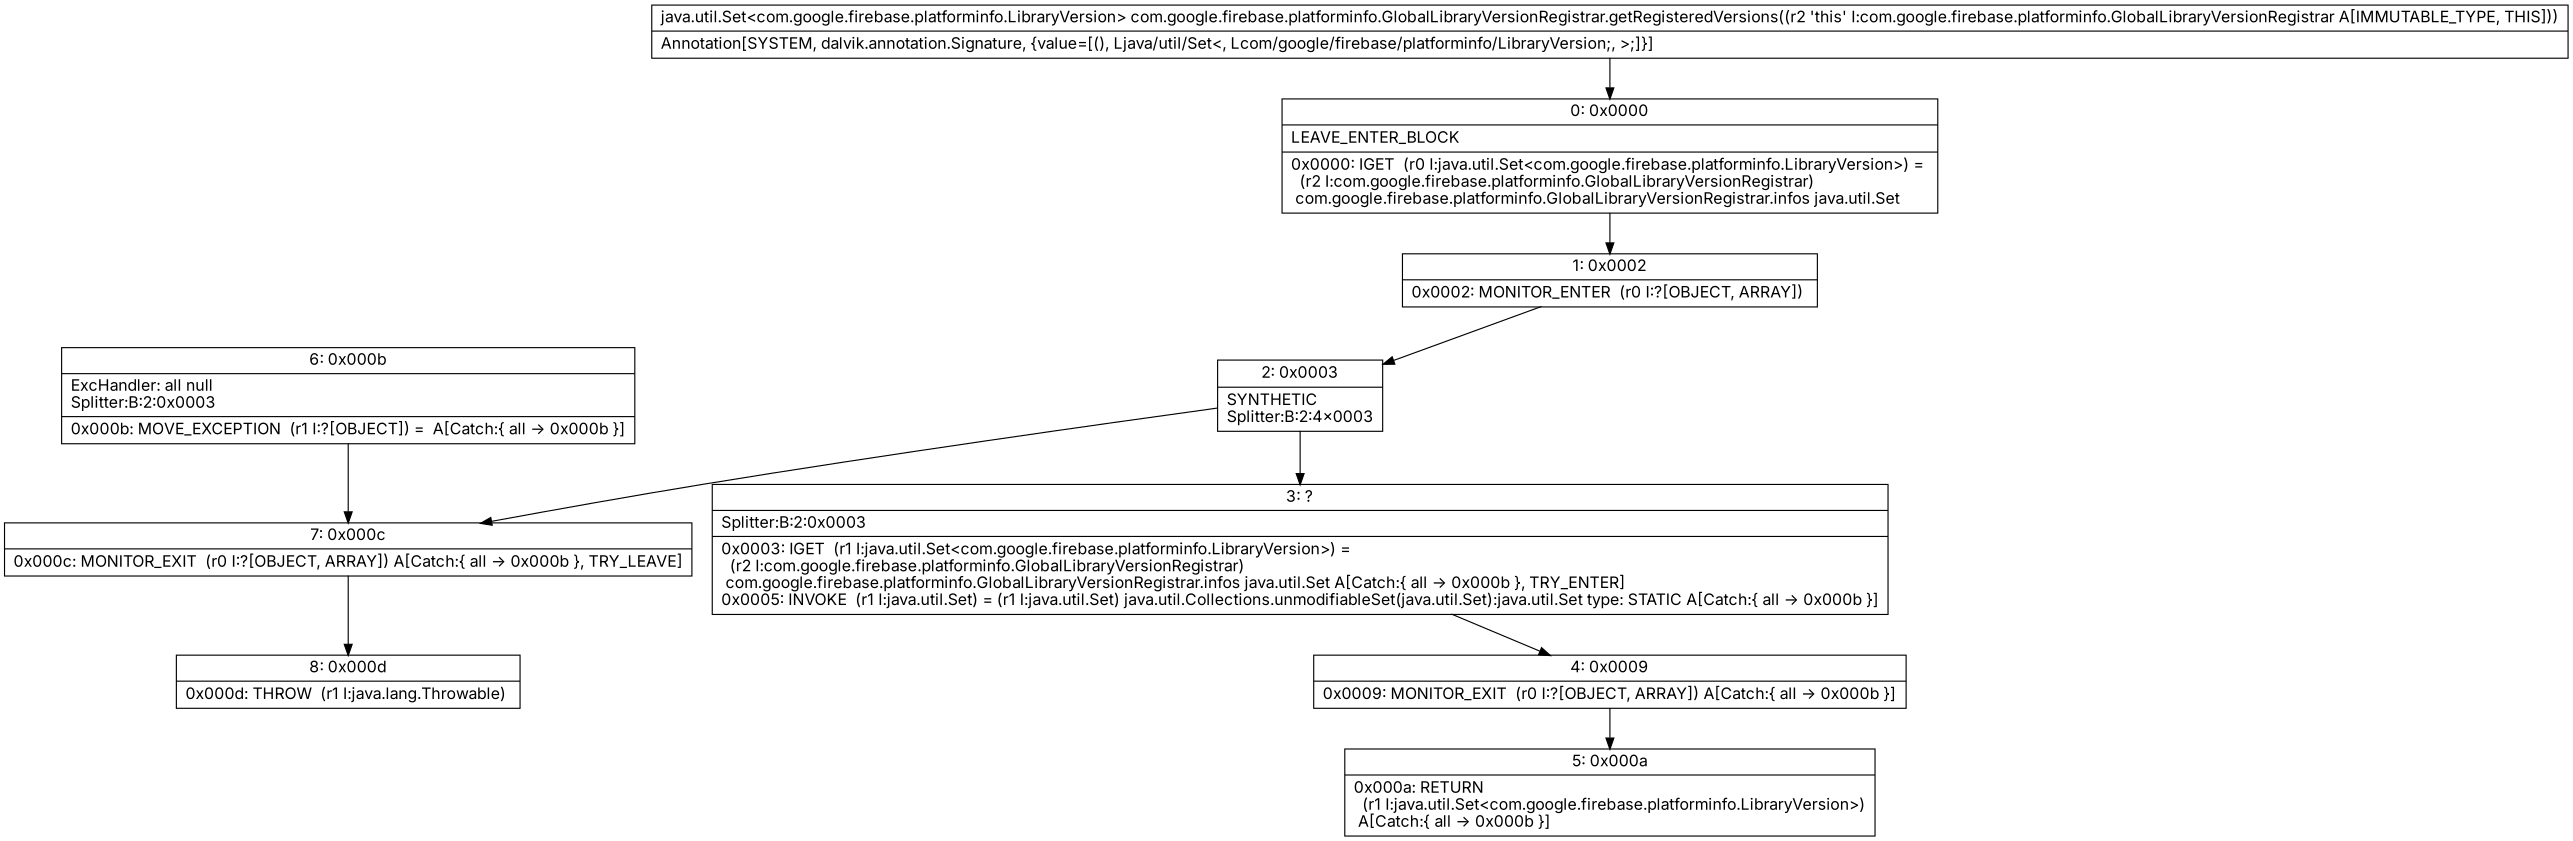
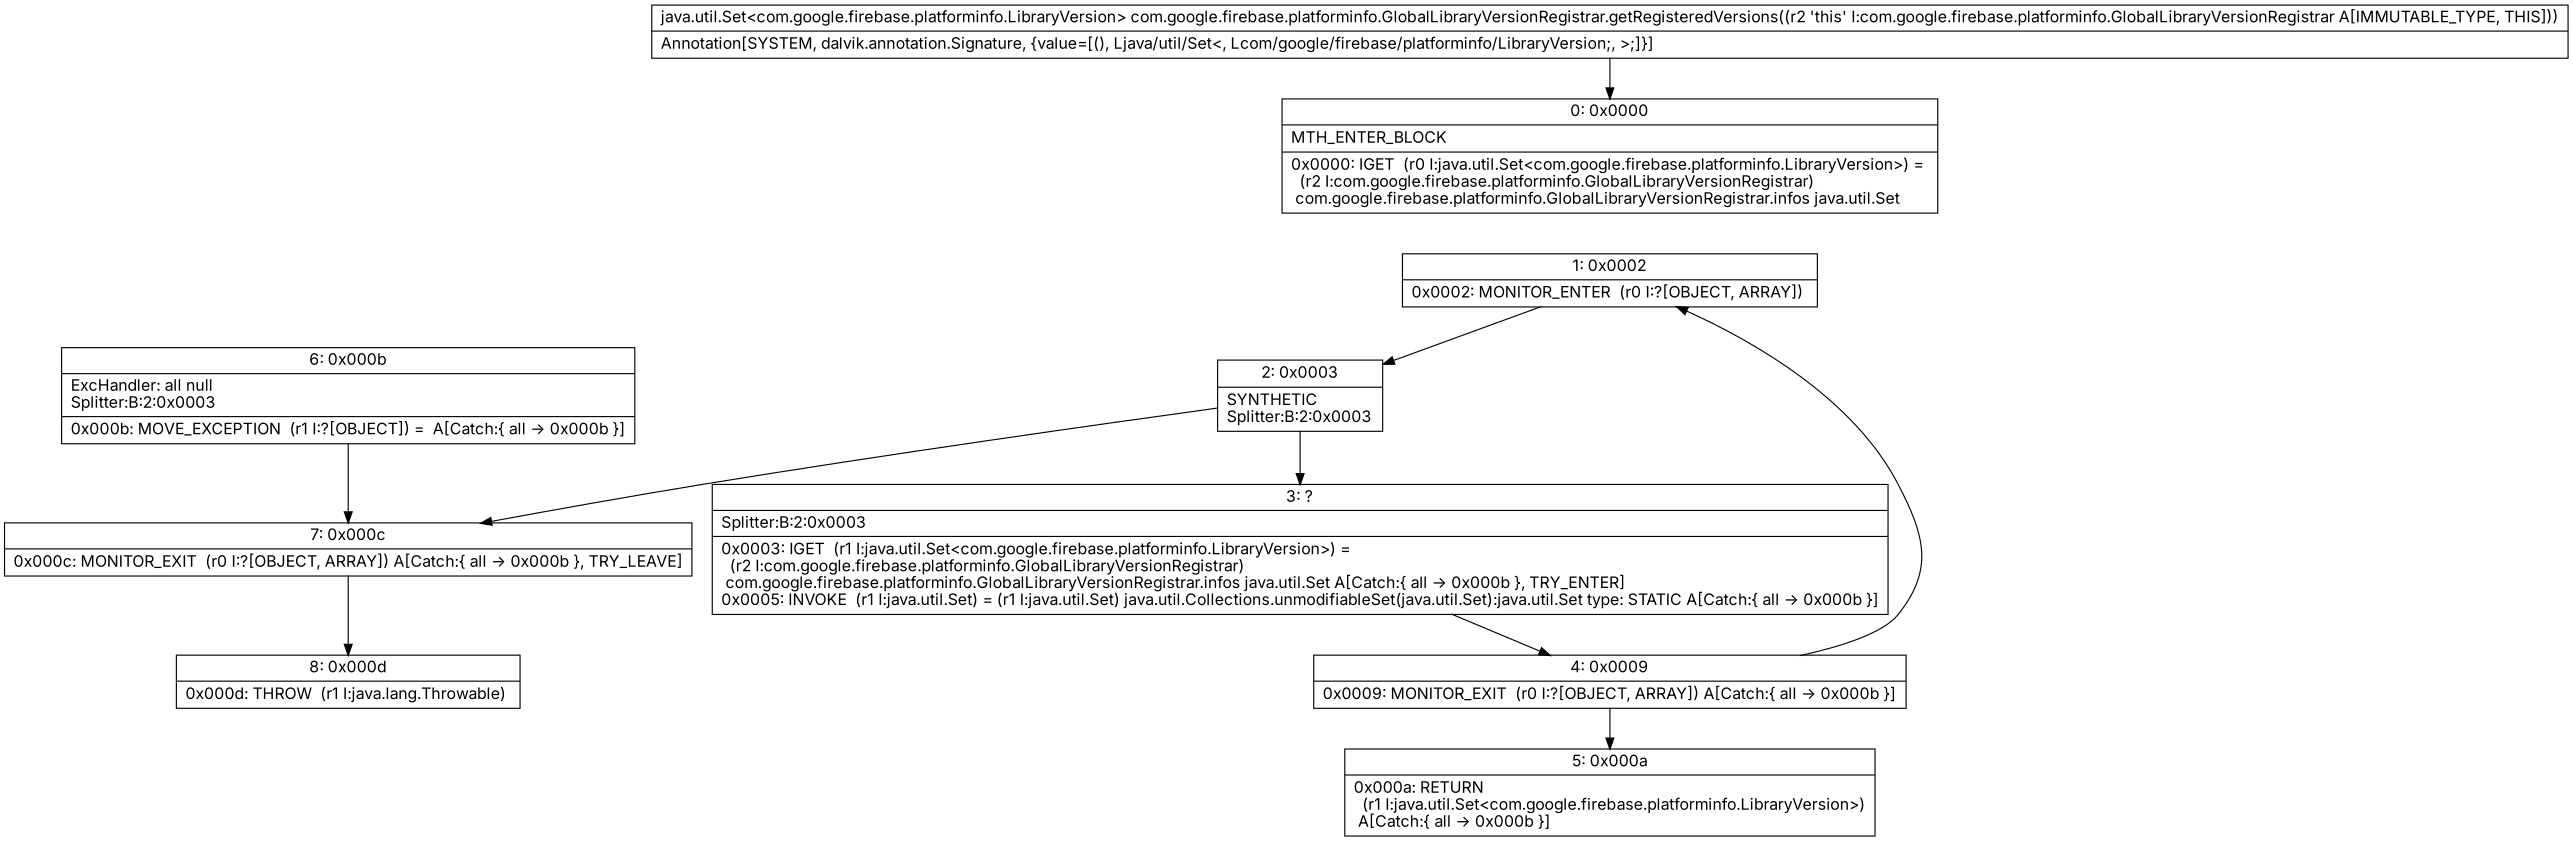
node "0: 0x0000": text "LEAVE_ENTER_BLOCK" -> "MTH_ENTER_BLOCK"
edge "0: 0x0000" -> "1: 0x0002": now "4: 0x0009" -> "1: 0x0002"
node "2: 0x0003": text "Splitter:B:2:4x0003" -> "Splitter:B:2:0x0003"
